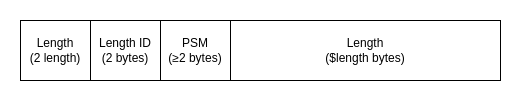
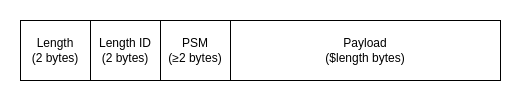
node "Length (2 length)": label "Length (2 length)" -> "Length (2 bytes)"
node "Length ($length bytes)": label "Length ($length bytes)" -> "Payload ($length bytes)"
